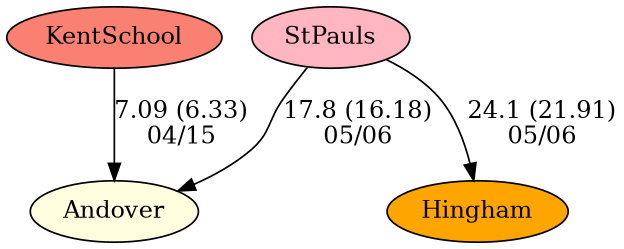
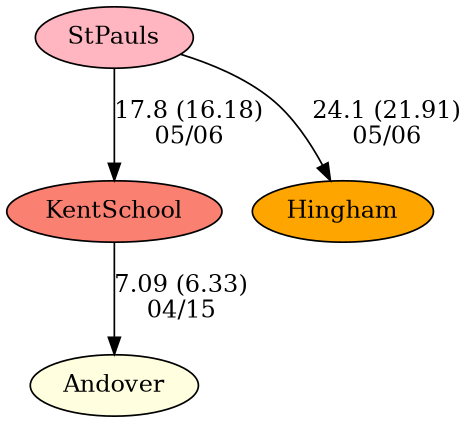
edge "StPauls" -> "Andover": now "StPauls" -> "KentSchool"
